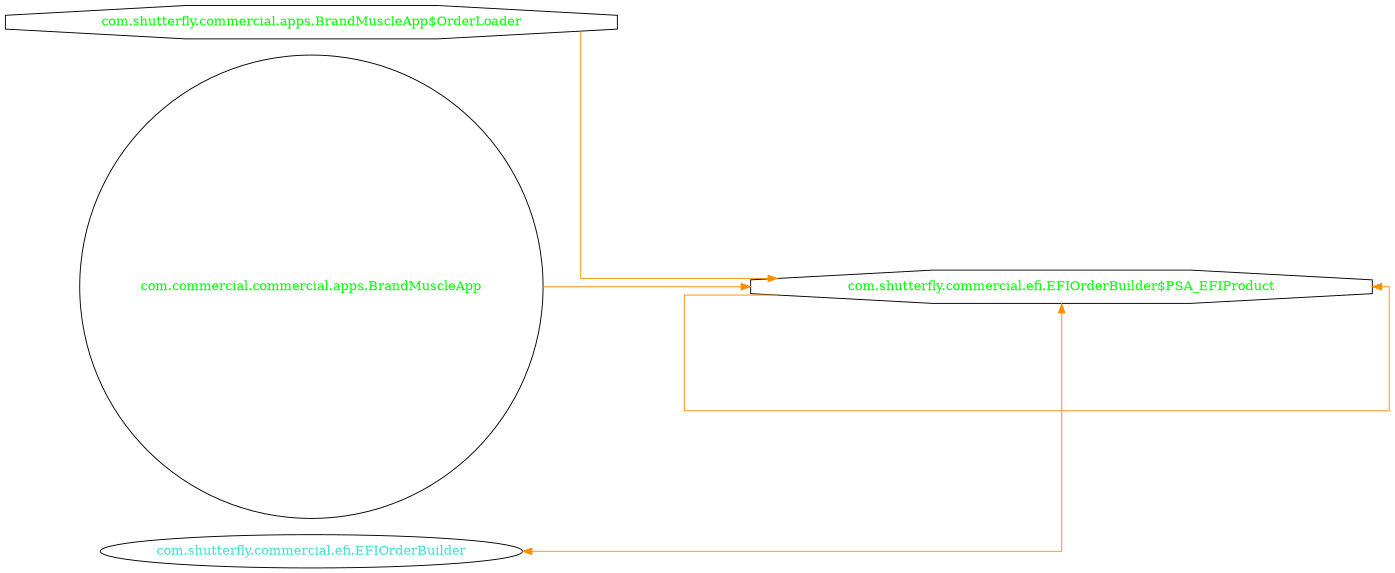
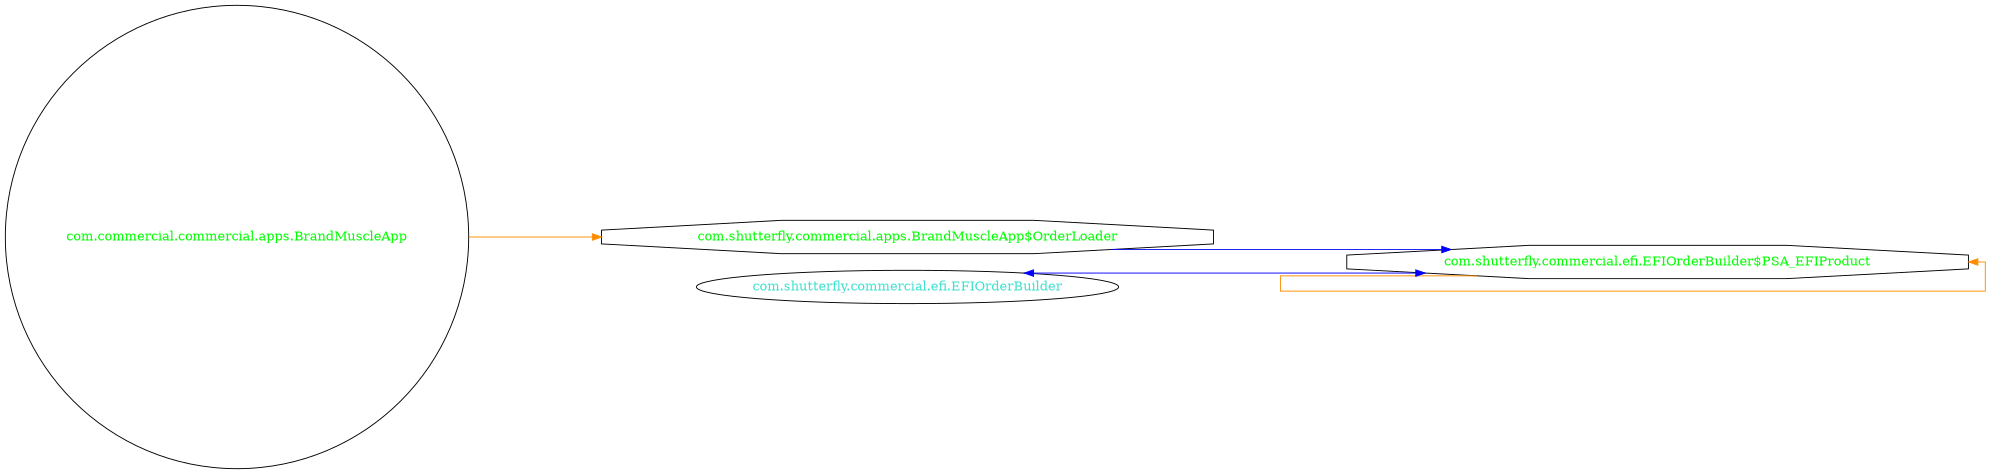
edge "com.shutterfly.commercial.apps.BrandMuscleApp$OrderLoader" -> "com.shutterfly.commercial.efi.EFIOrderBuilder$PSA_EFIProduct": color darkorange -> blue
edge "com.commercial.commercial.apps.BrandMuscleApp" -> "com.shutterfly.commercial.efi.EFIOrderBuilder$PSA_EFIProduct": now "com.commercial.commercial.apps.BrandMuscleApp" -> "com.shutterfly.commercial.apps.BrandMuscleApp$OrderLoader"
edge "com.shutterfly.commercial.efi.EFIOrderBuilder$PSA_EFIProduct" -- "com.shutterfly.commercial.efi.EFIOrderBuilder": color darkorange -> blue
